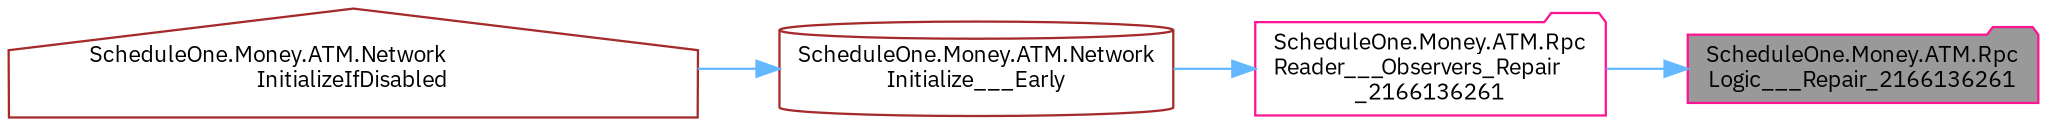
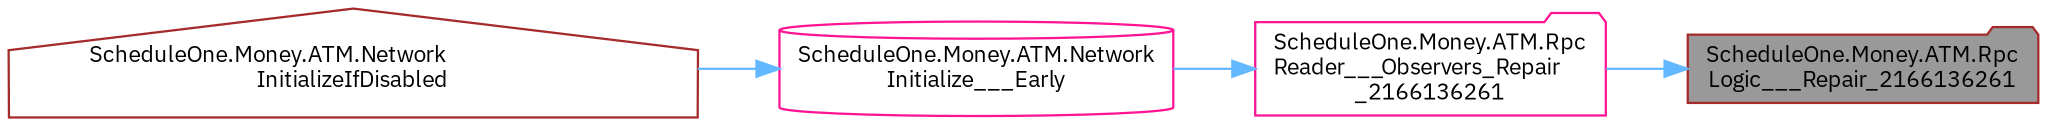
node "ScheduleOne.Money.ATM.Network Initialize___Early": color brown -> deeppink
node "ScheduleOne.Money.ATM.Rpc Logic___Repair_2166136261": color deeppink -> brown
